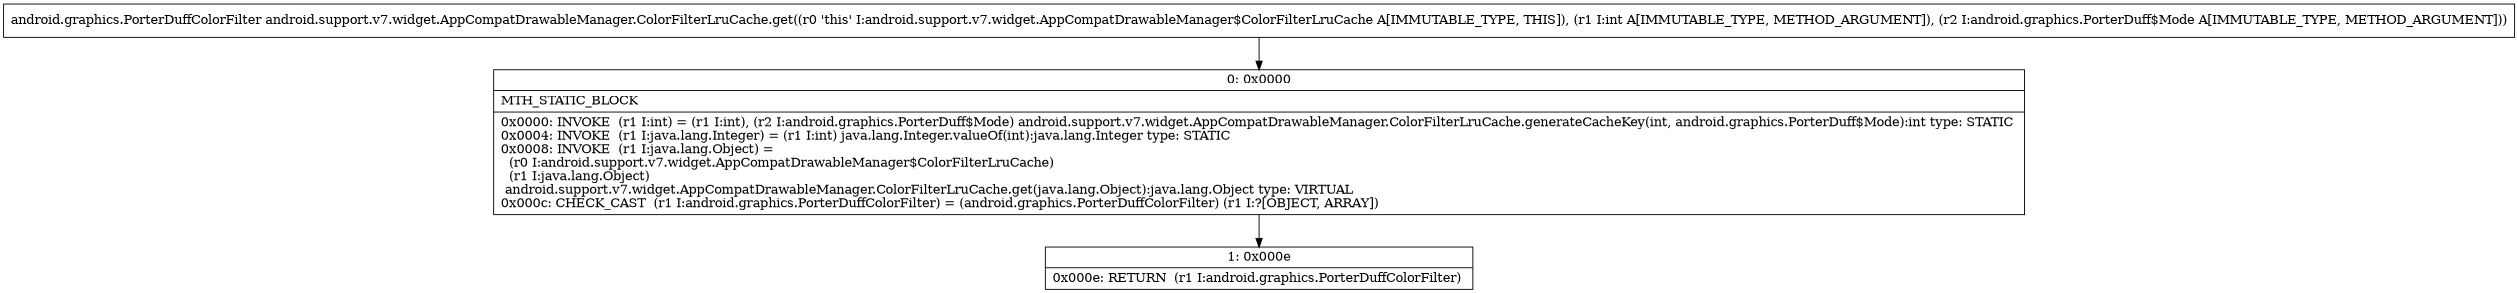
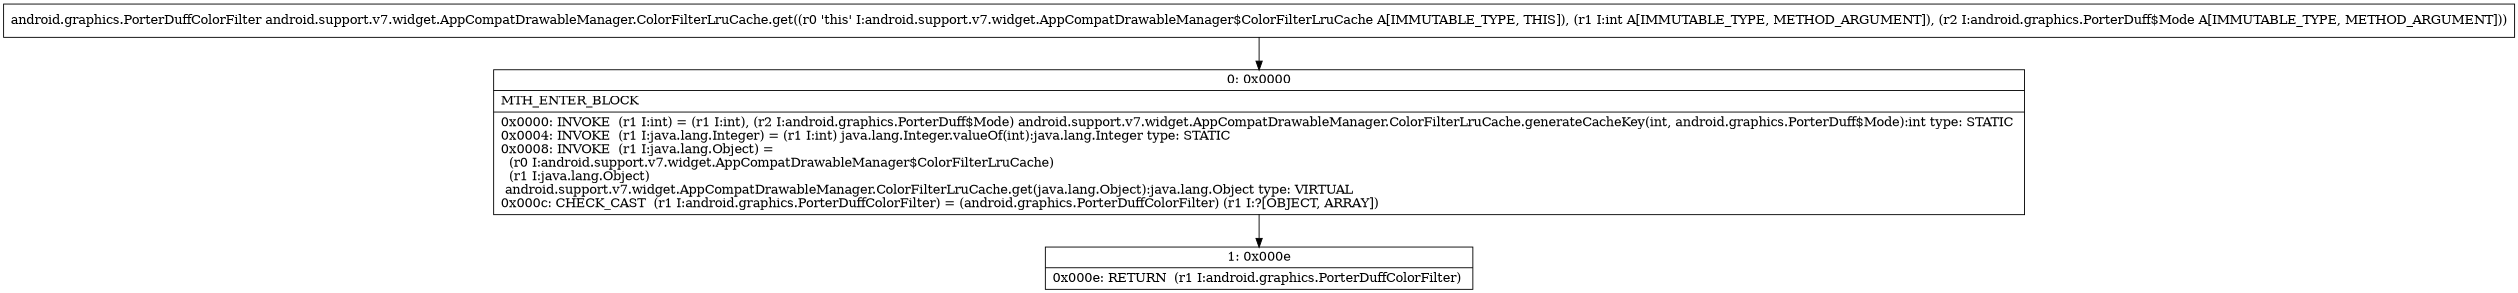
node "0: 0x0000": text "MTH_STATIC_BLOCK" -> "MTH_ENTER_BLOCK"
